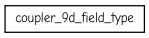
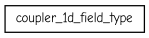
node "coupler_9d_field_type": label "coupler_9d_field_type" -> "coupler_1d_field_type"
